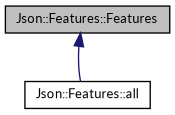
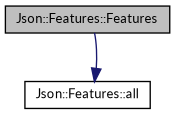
edge "Json::Features::all" -> "Json::Features::Features": reversed
